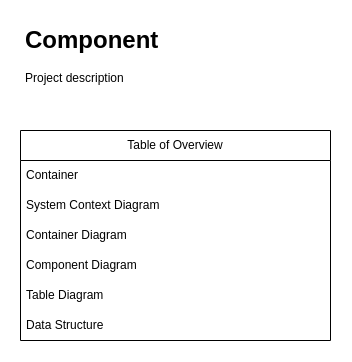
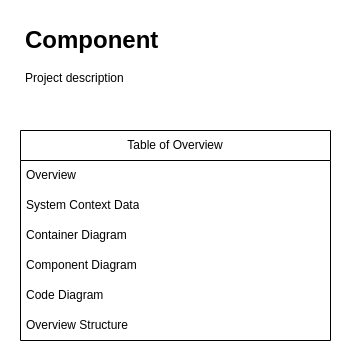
node "Container": label "Container" -> "Overview"
node "System Context Diagram": label "System Context Diagram" -> "System Context Data"
node "Table Diagram": label "Table Diagram" -> "Code Diagram"
node "Data Structure": label "Data Structure" -> "Overview Structure"
